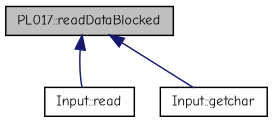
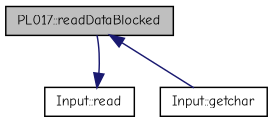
edge "Input::read" -> "PL017::readDataBlocked": reversed
